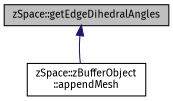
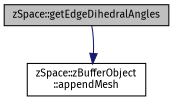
edge "zSpace::zBufferObject ::appendMesh" -> "zSpace::getEdgeDihedralAngles": reversed
